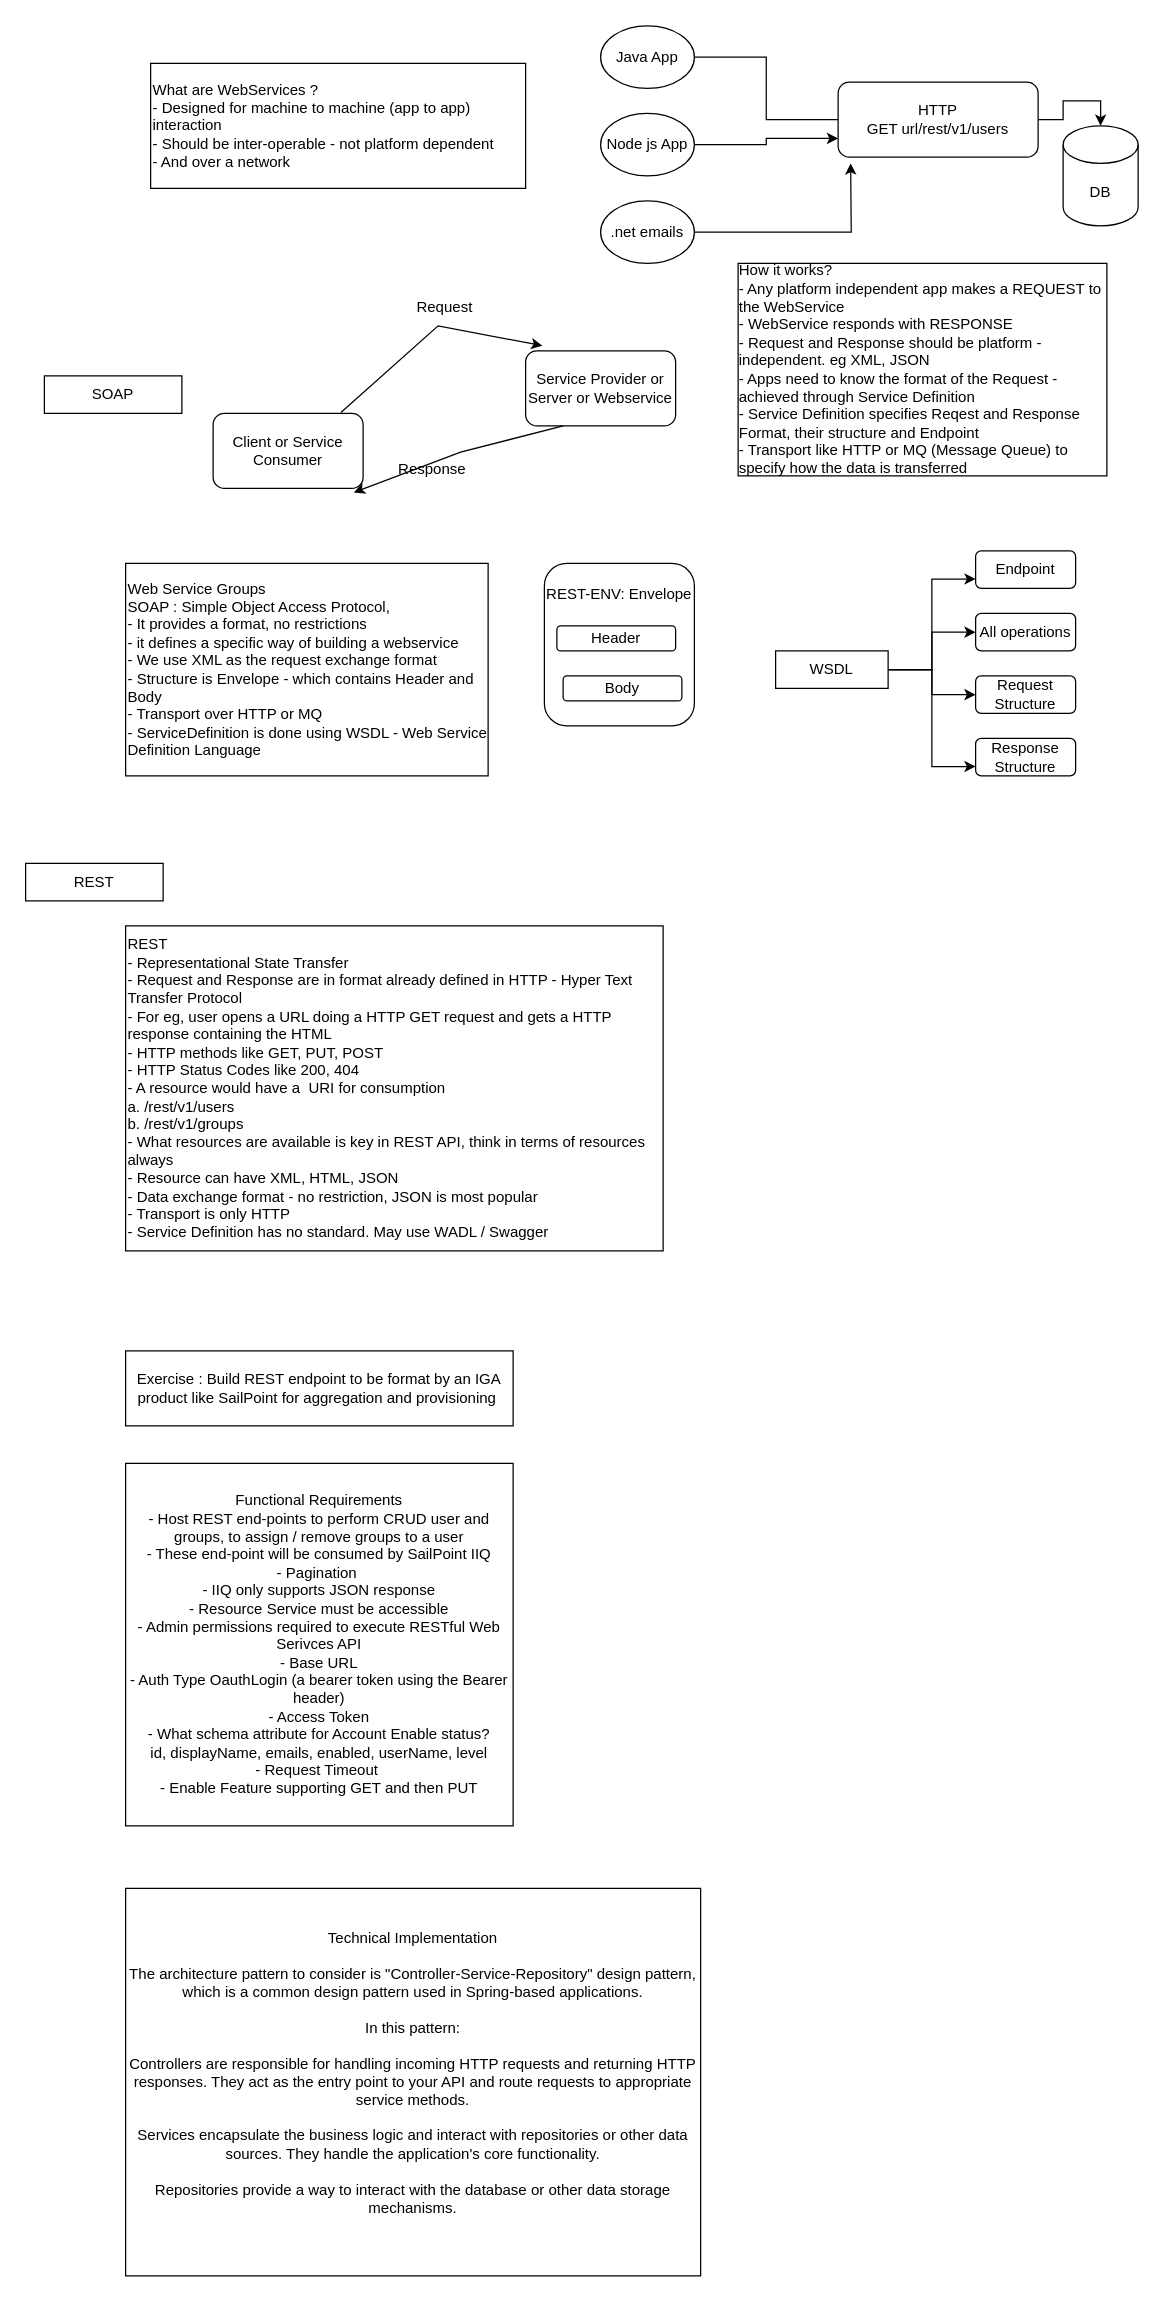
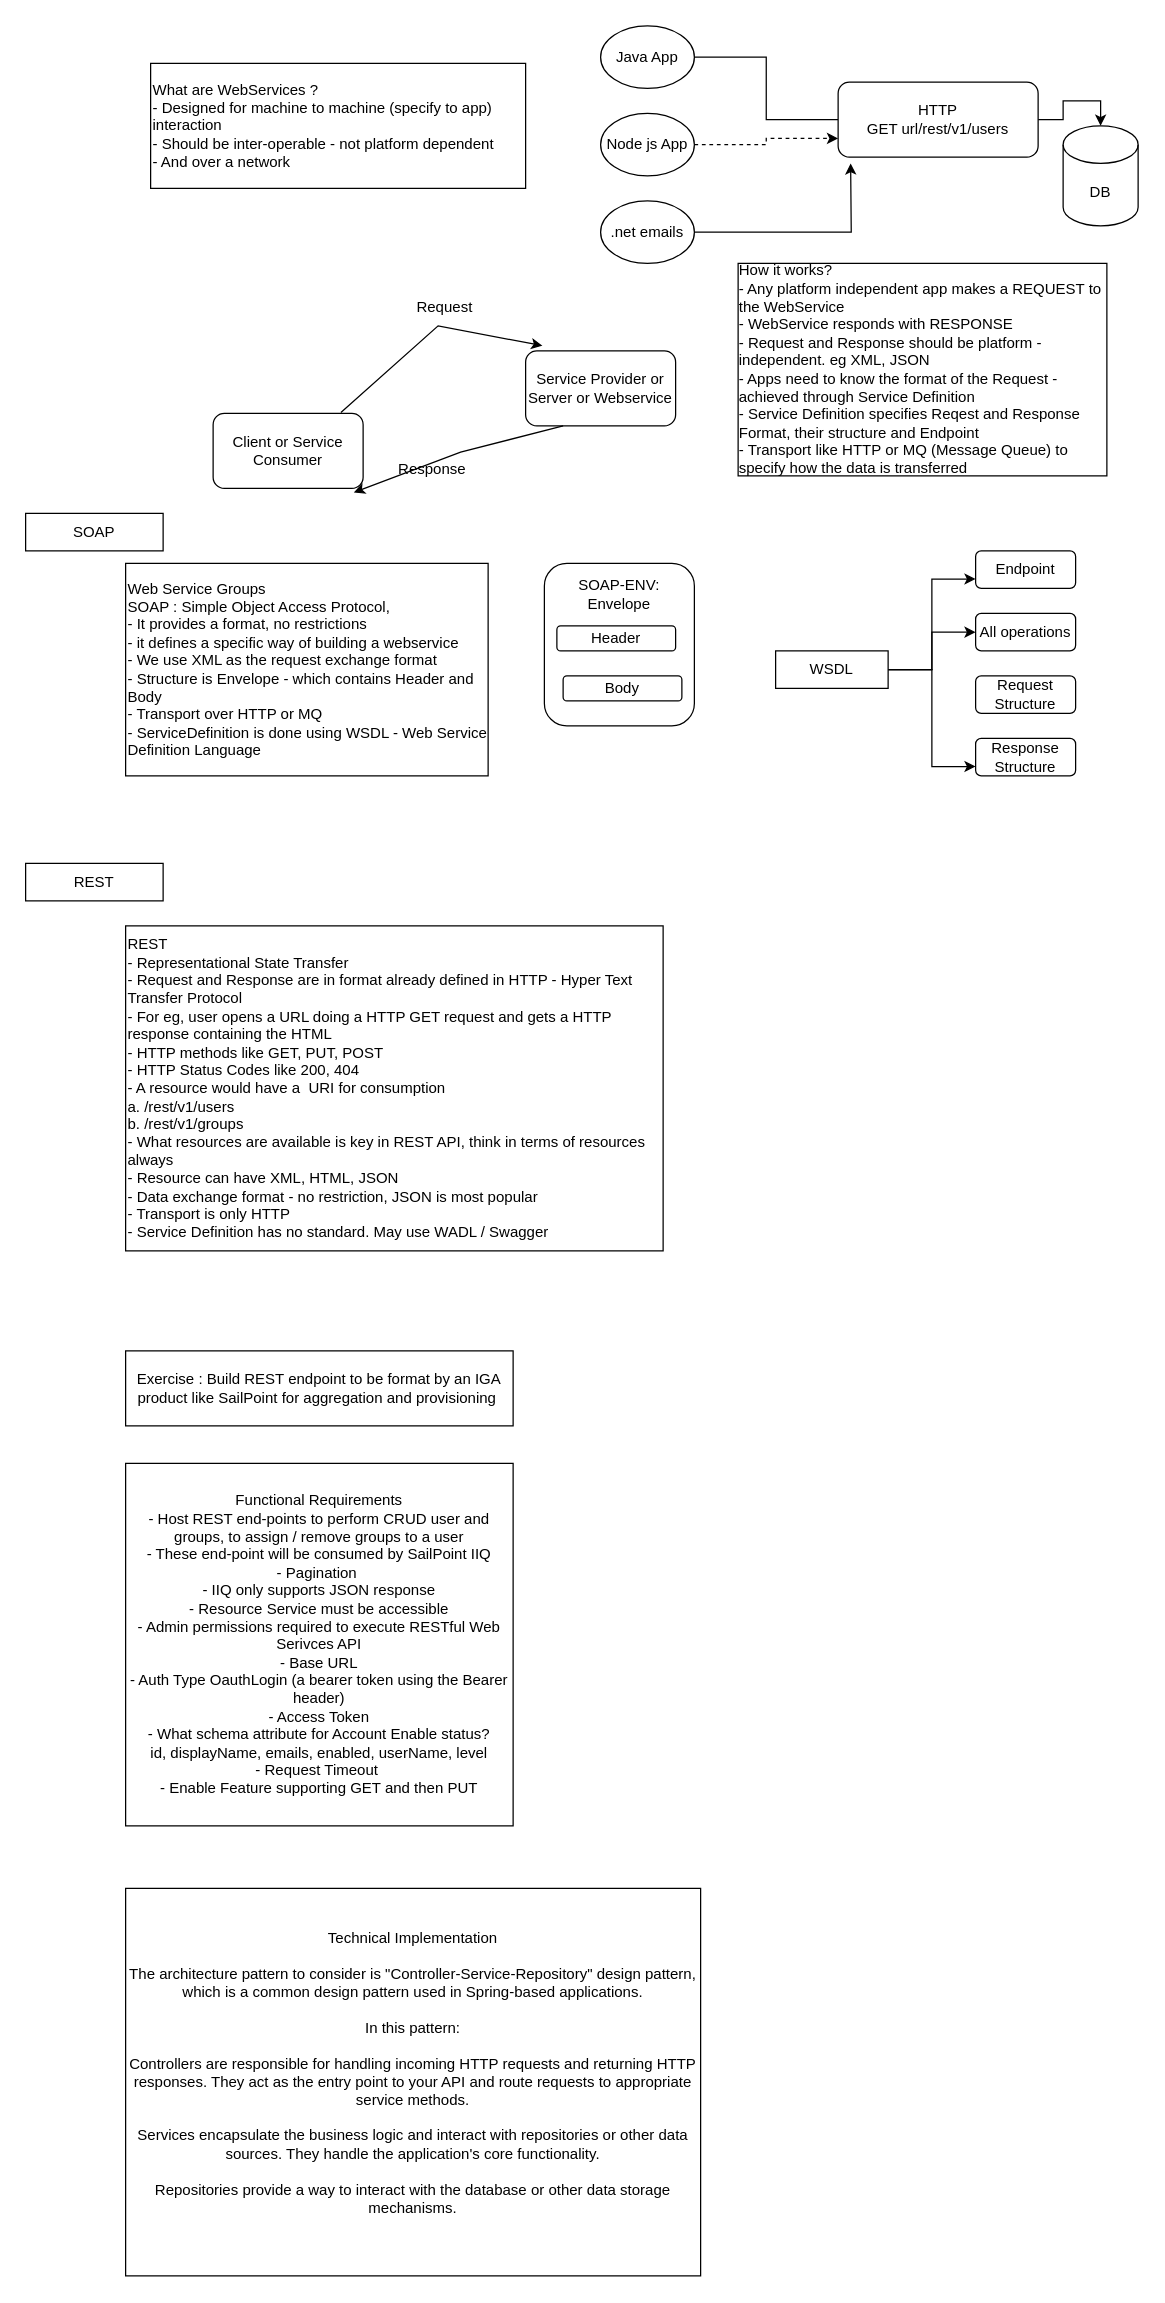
node "What are WebServices ? - Designed for machine to machine (app to app) interaction - Should be inter-operable - not platform dependent - And over a network": label "What are WebServices ? - Designed for machine to machine (app to app) interaction - Should be inter-operable - not platform dependent - And over a network" -> "What are WebServices ? - Designed for machine to machine (specify to app) interaction - Should be inter-operable - not platform dependent - And over a network"
edge "Node js App" -> "HTTP GET url/rest/v1/users": style solid -> dashed
node "SOAP": moved (113, 394) -> (94, 532)
node "REST-ENV: Envelope": label "REST-ENV: Envelope" -> "SOAP-ENV: Envelope"
edge "WSDL" -> "Request Structure": removed
